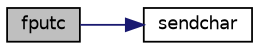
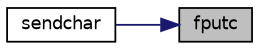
edge "fputc" -> "sendchar": reversed
